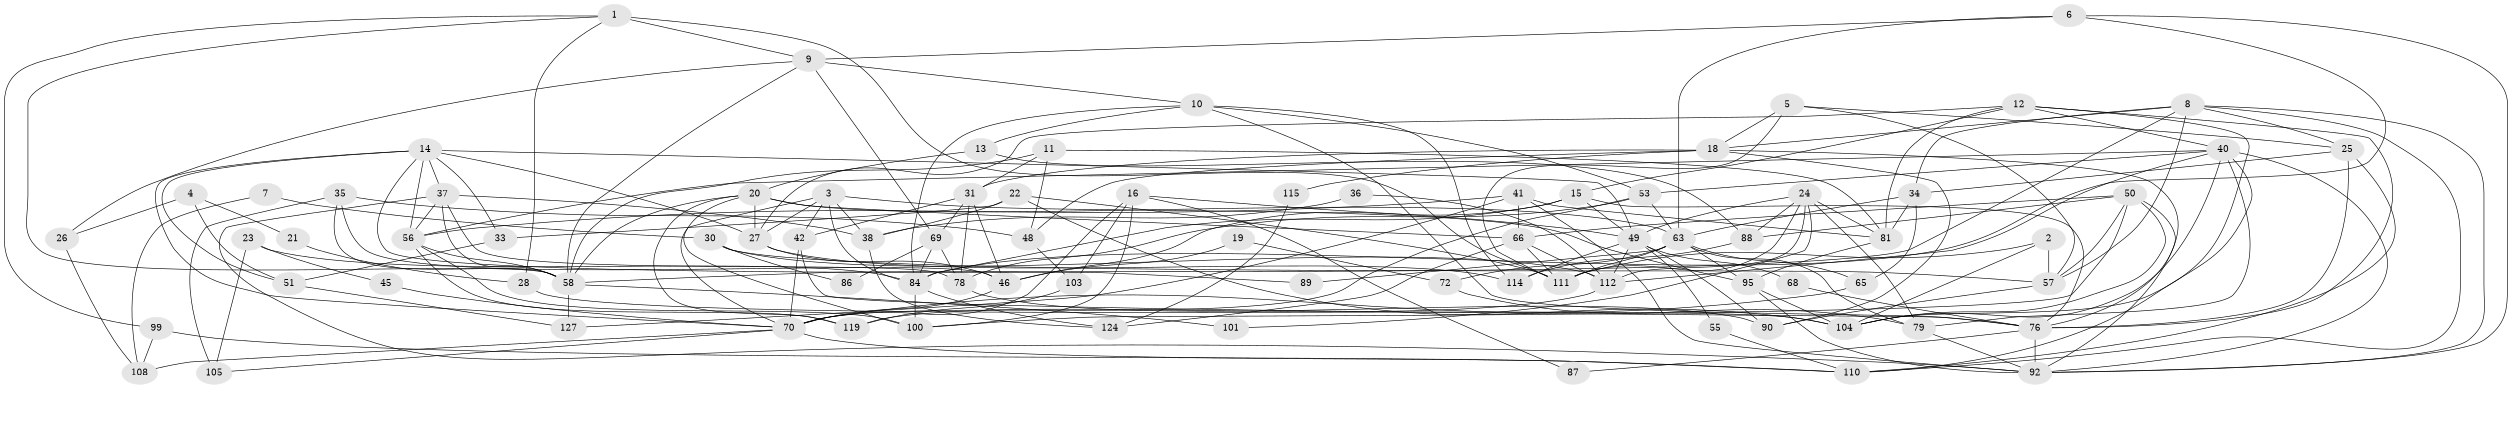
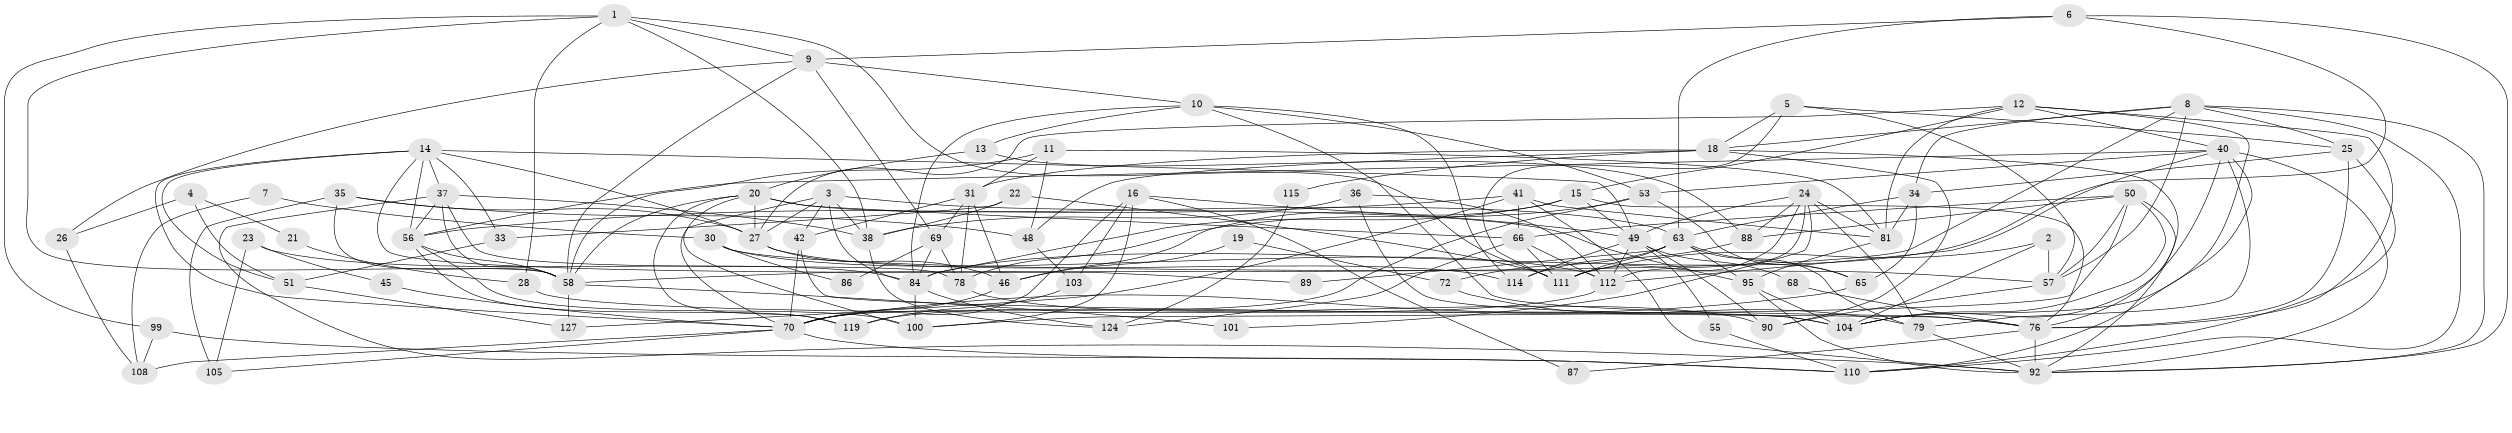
edge "1" -- "38": added
edge "53" -- "63": now "53" -- "65"
edge "35" -- "46": now "35" -- "27"
edge "22" -- "104": now "36" -- "104"
